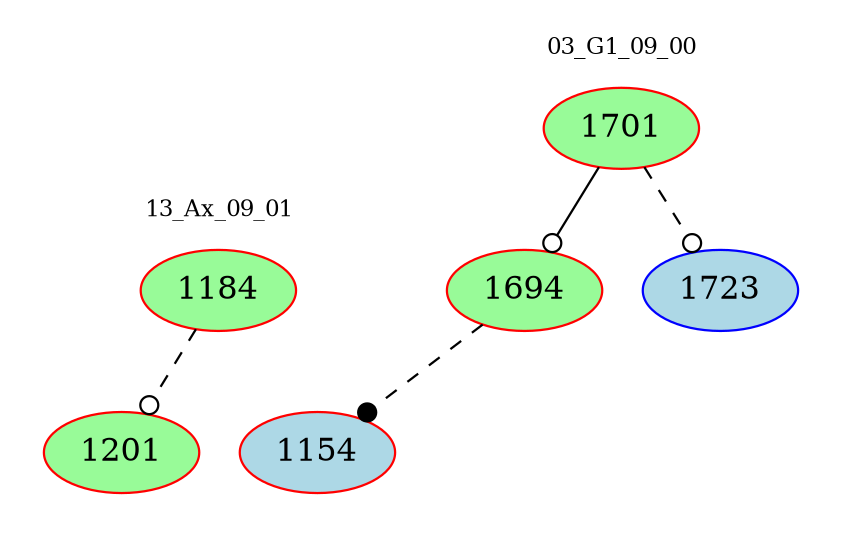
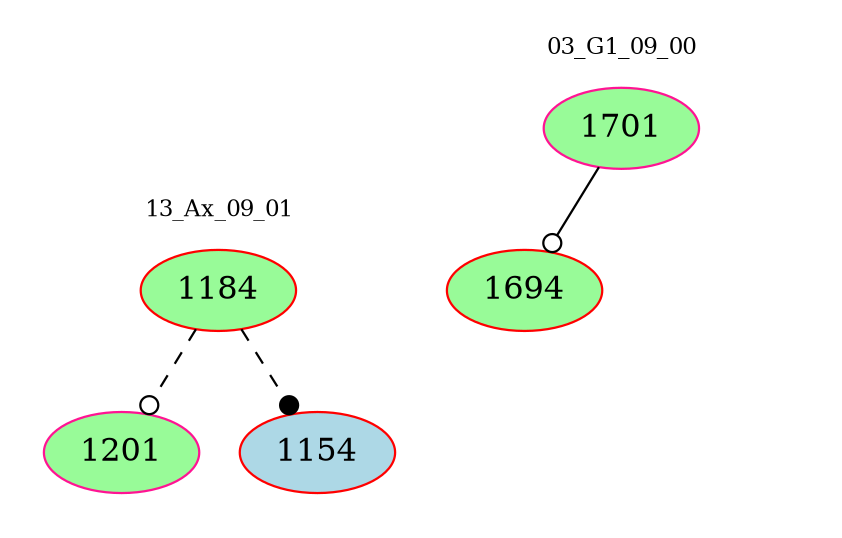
node "1701": color red -> deeppink
node "1723": removed
edge "1694" -> "1154": now "1184" -> "1154"
node "1201": color red -> deeppink
